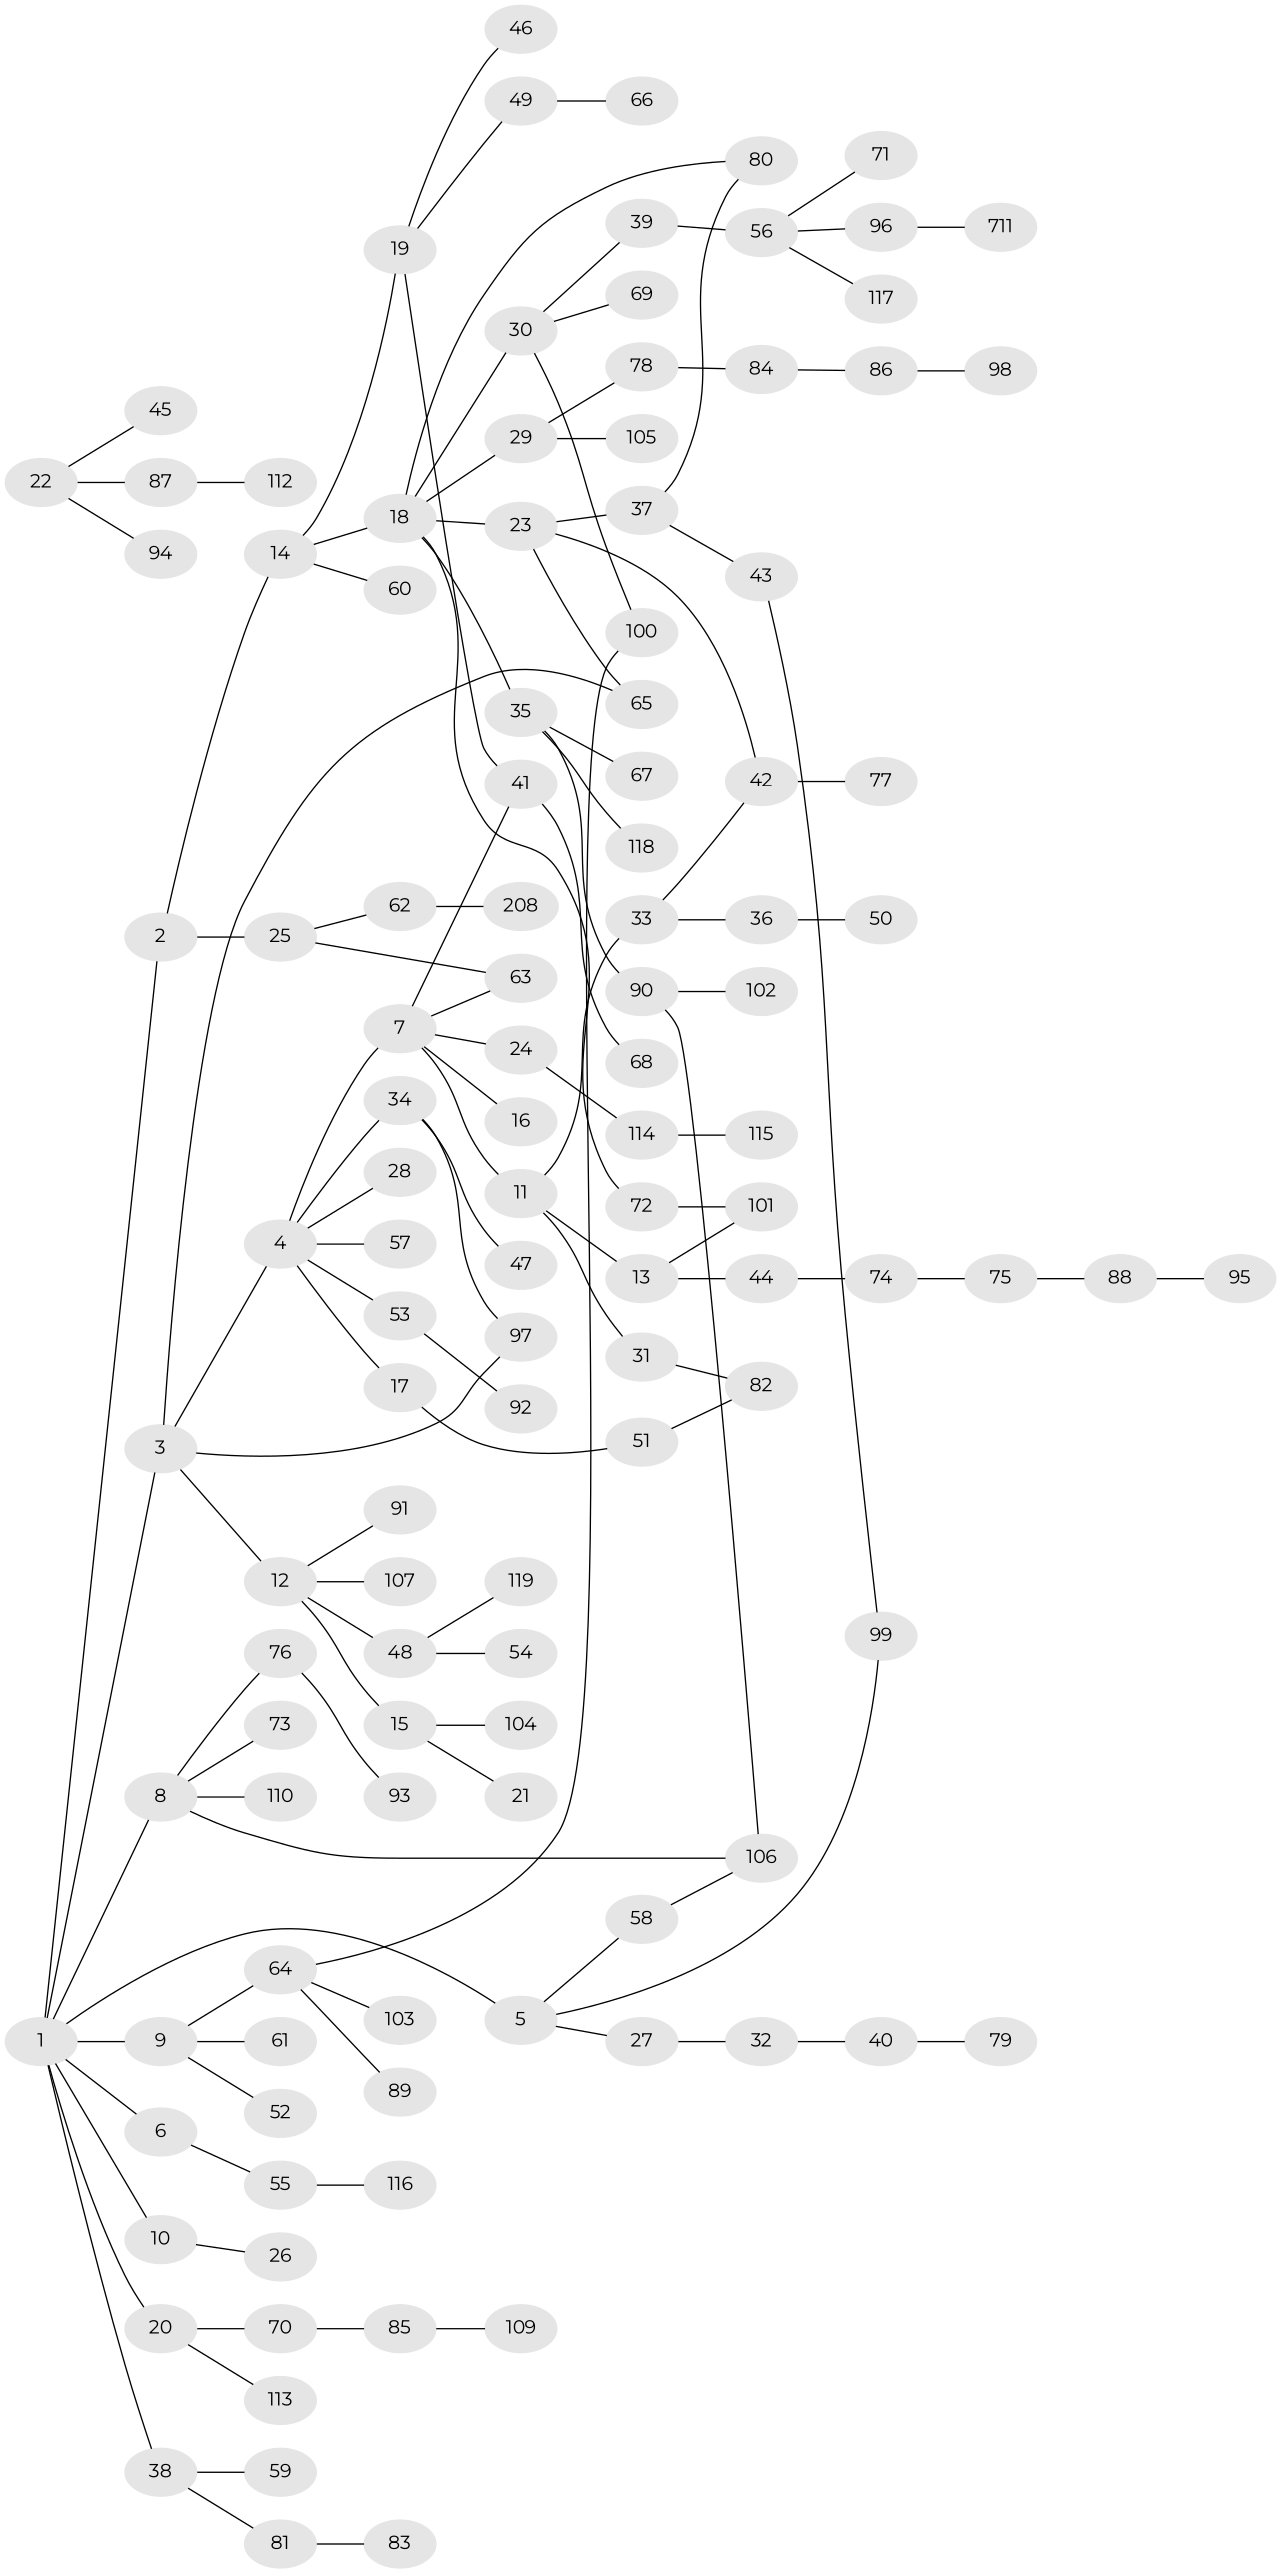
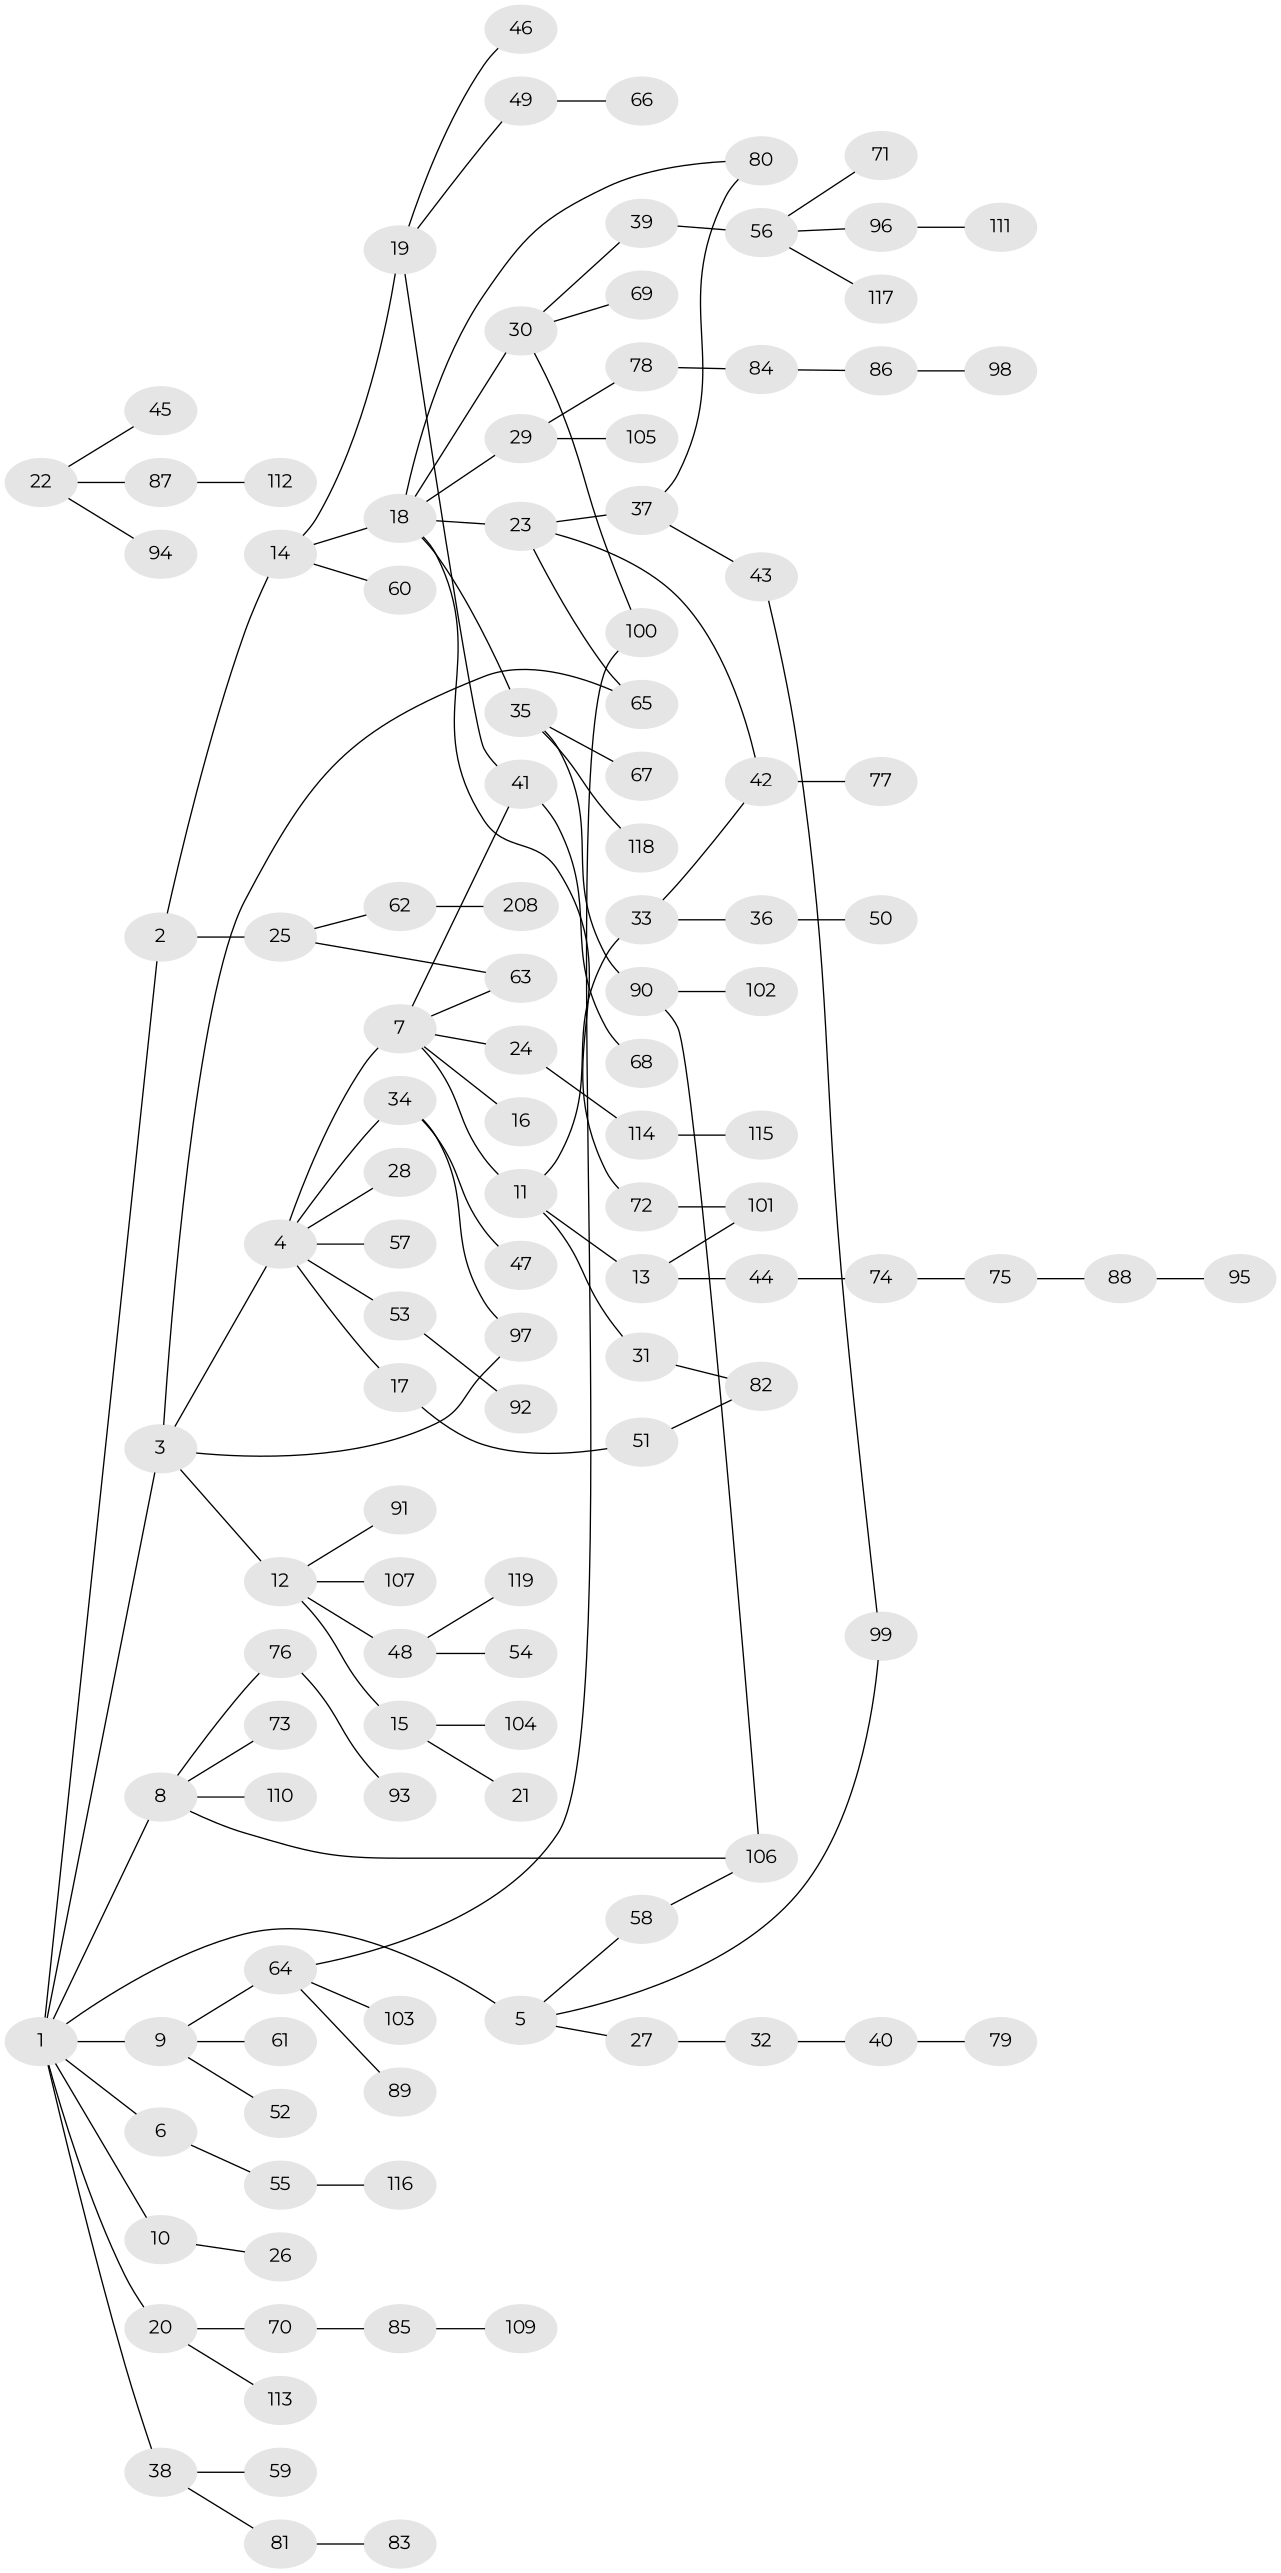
node "711": label "711" -> "111"
